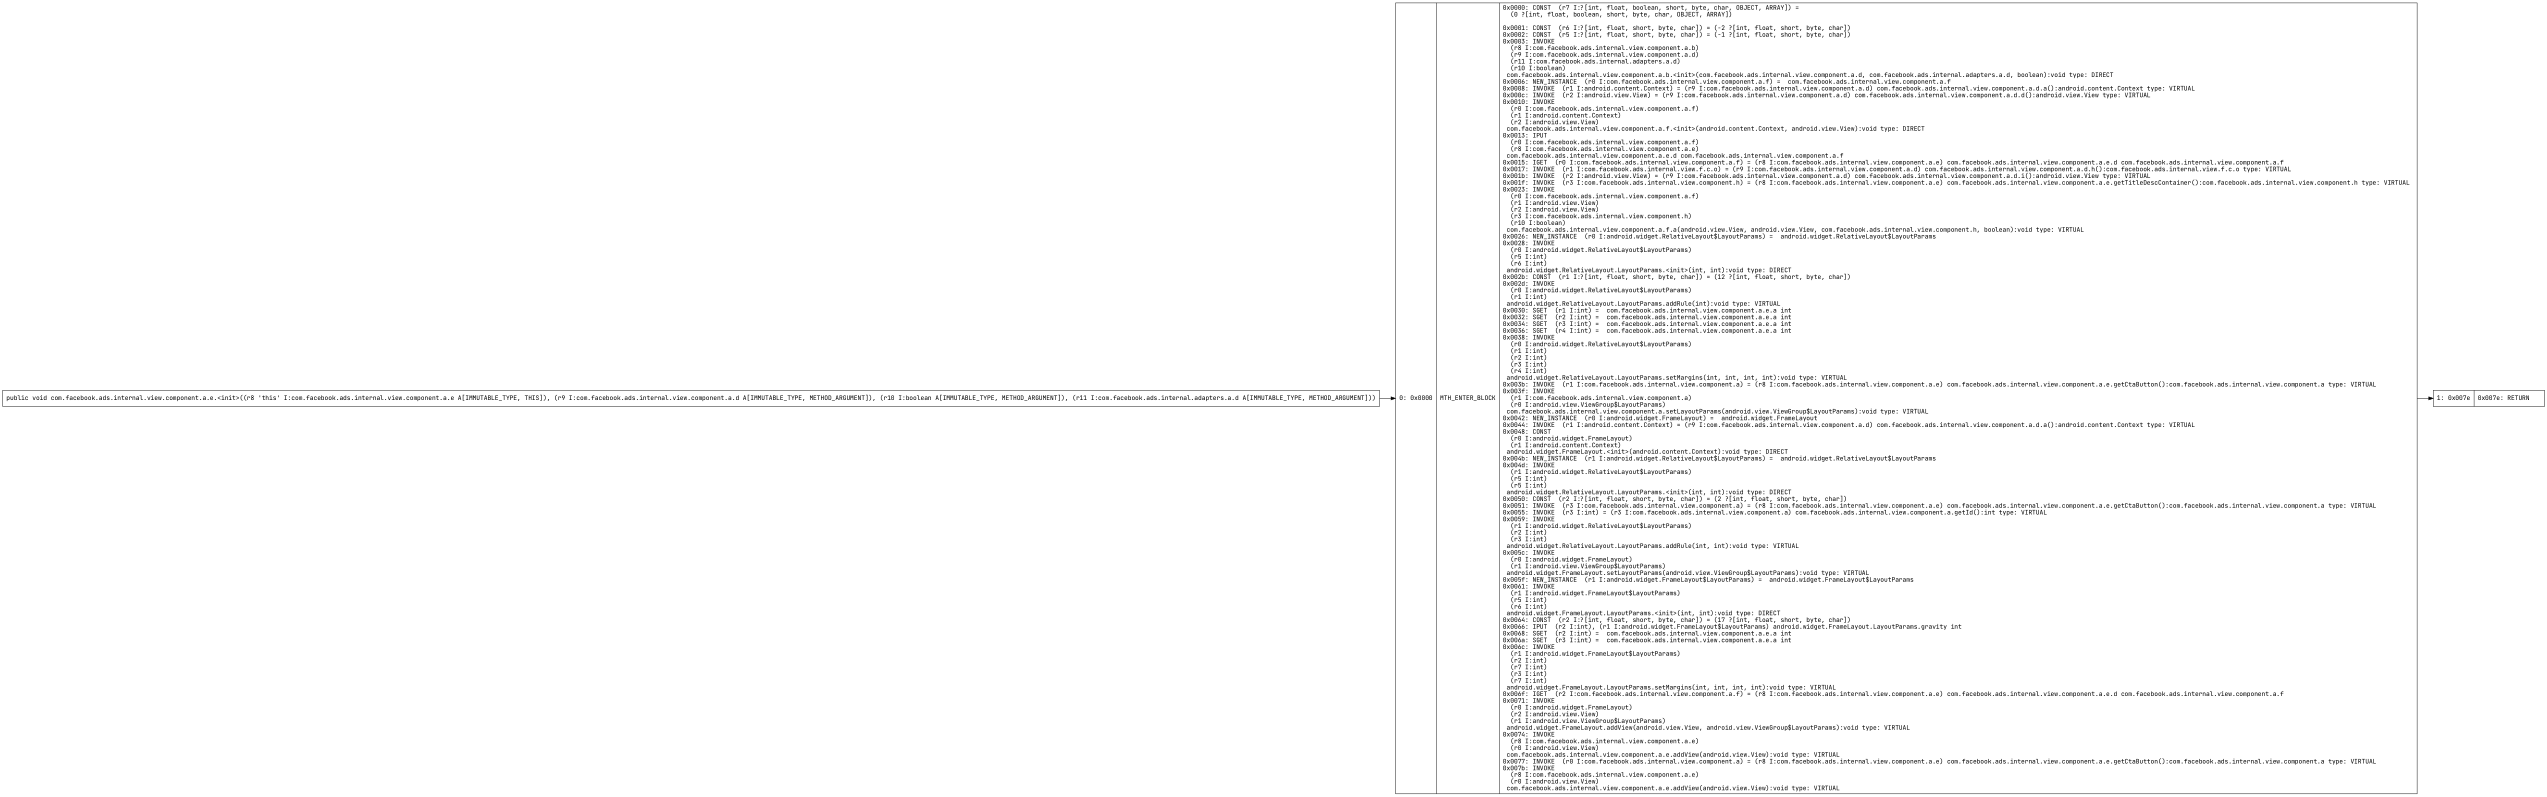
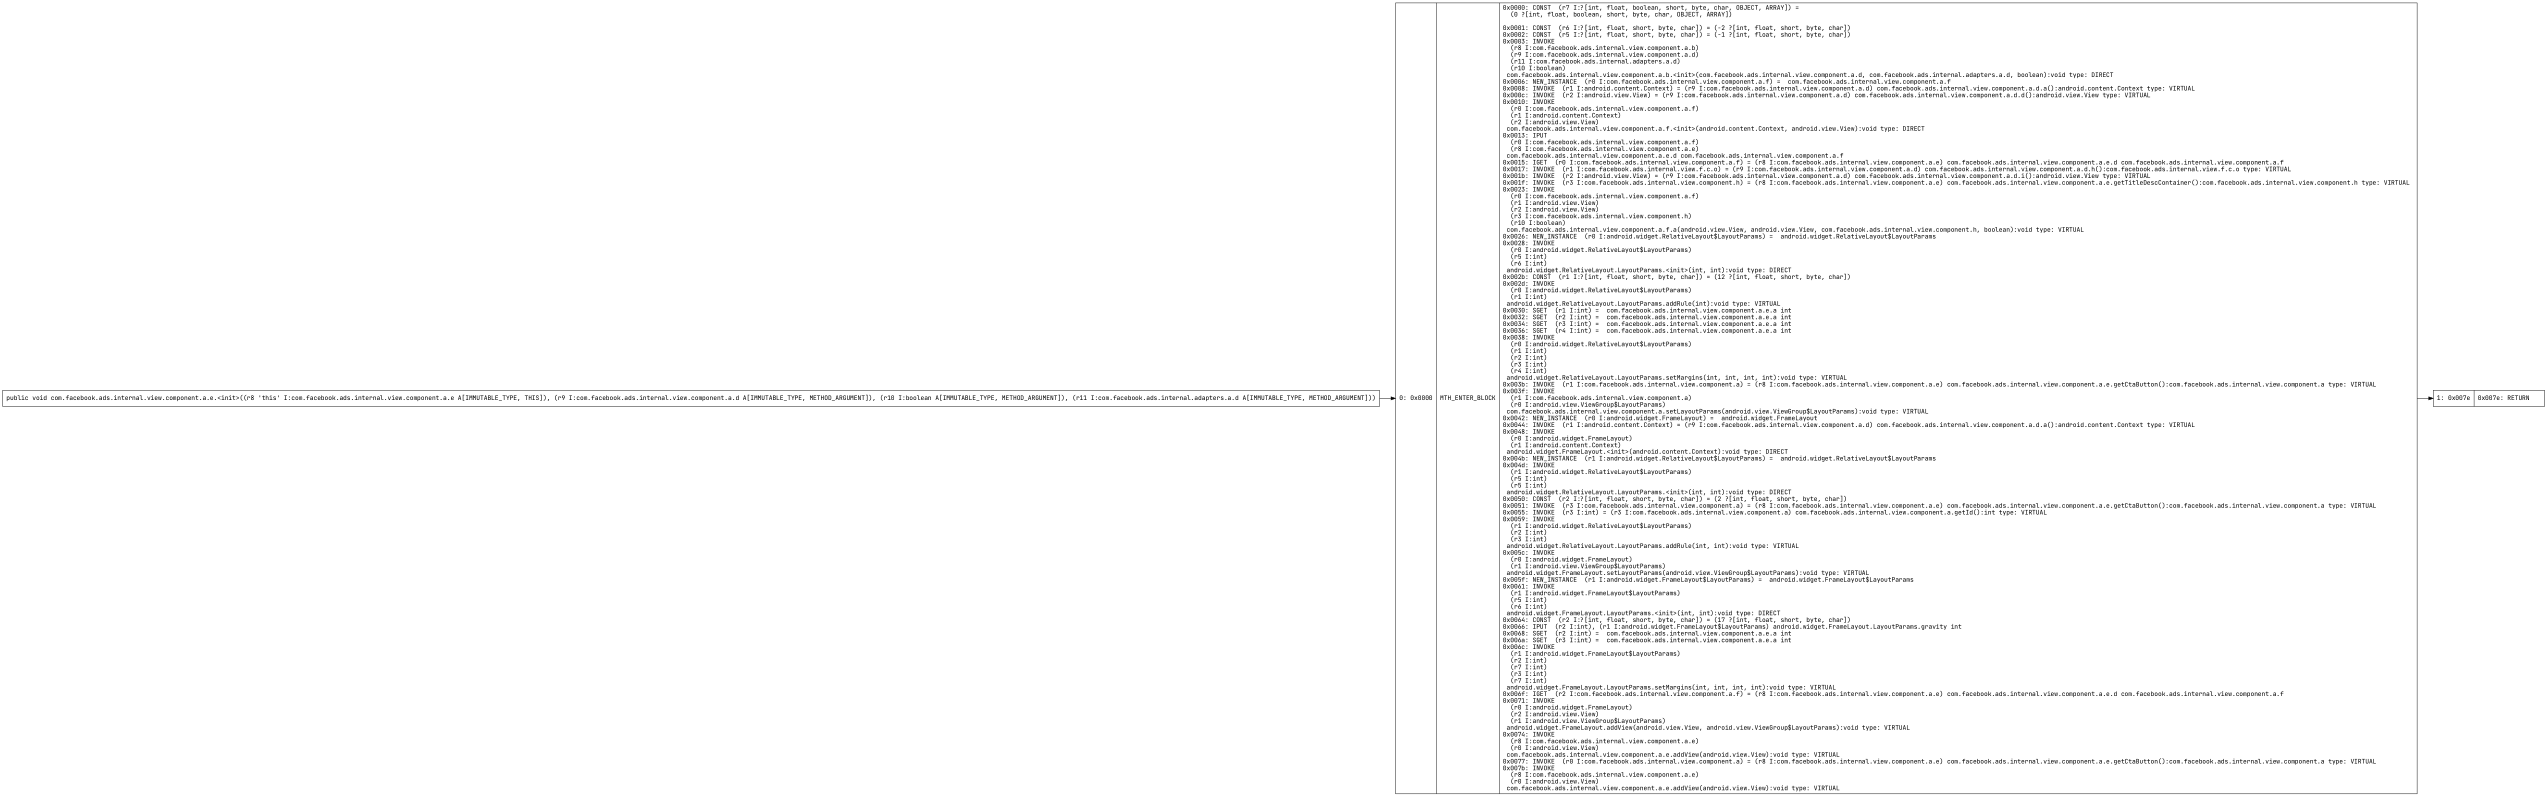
node "0: 0x0000": text "0x0048: CONST" -> "0x0048: INVOKE"
